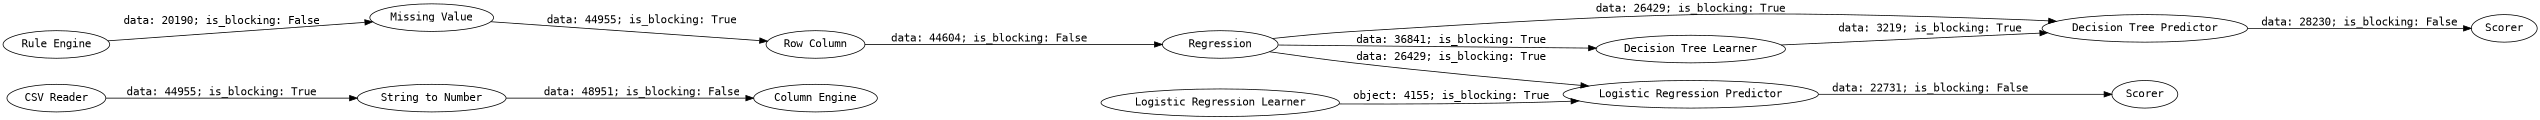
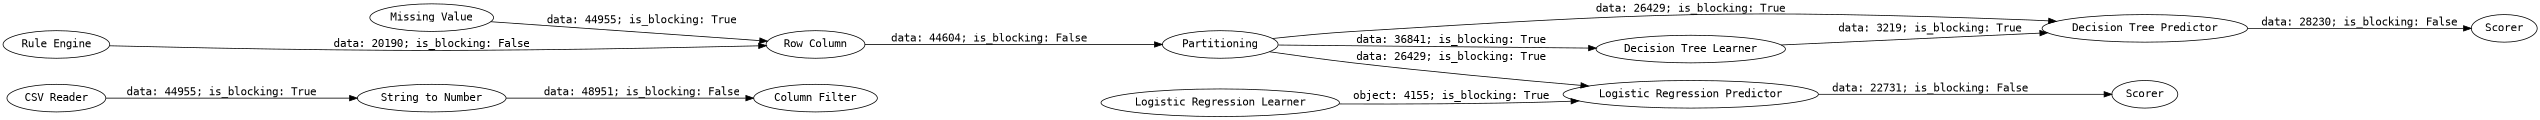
edge "Rule Engine" -> "Missing Value": now "Rule Engine" -> "Row Column"
node "Regression": label "Regression" -> "Partitioning"
node "Column Engine": label "Column Engine" -> "Column Filter"
